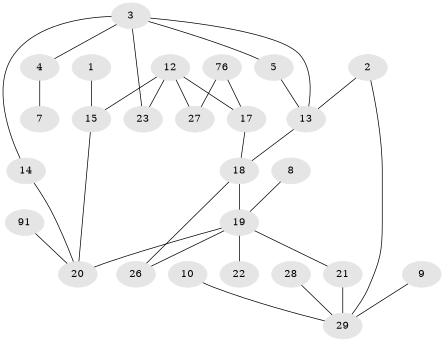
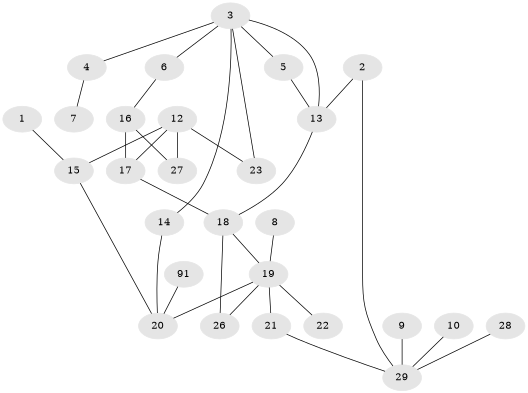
node "6": added
node "76": label "76" -> "16"
